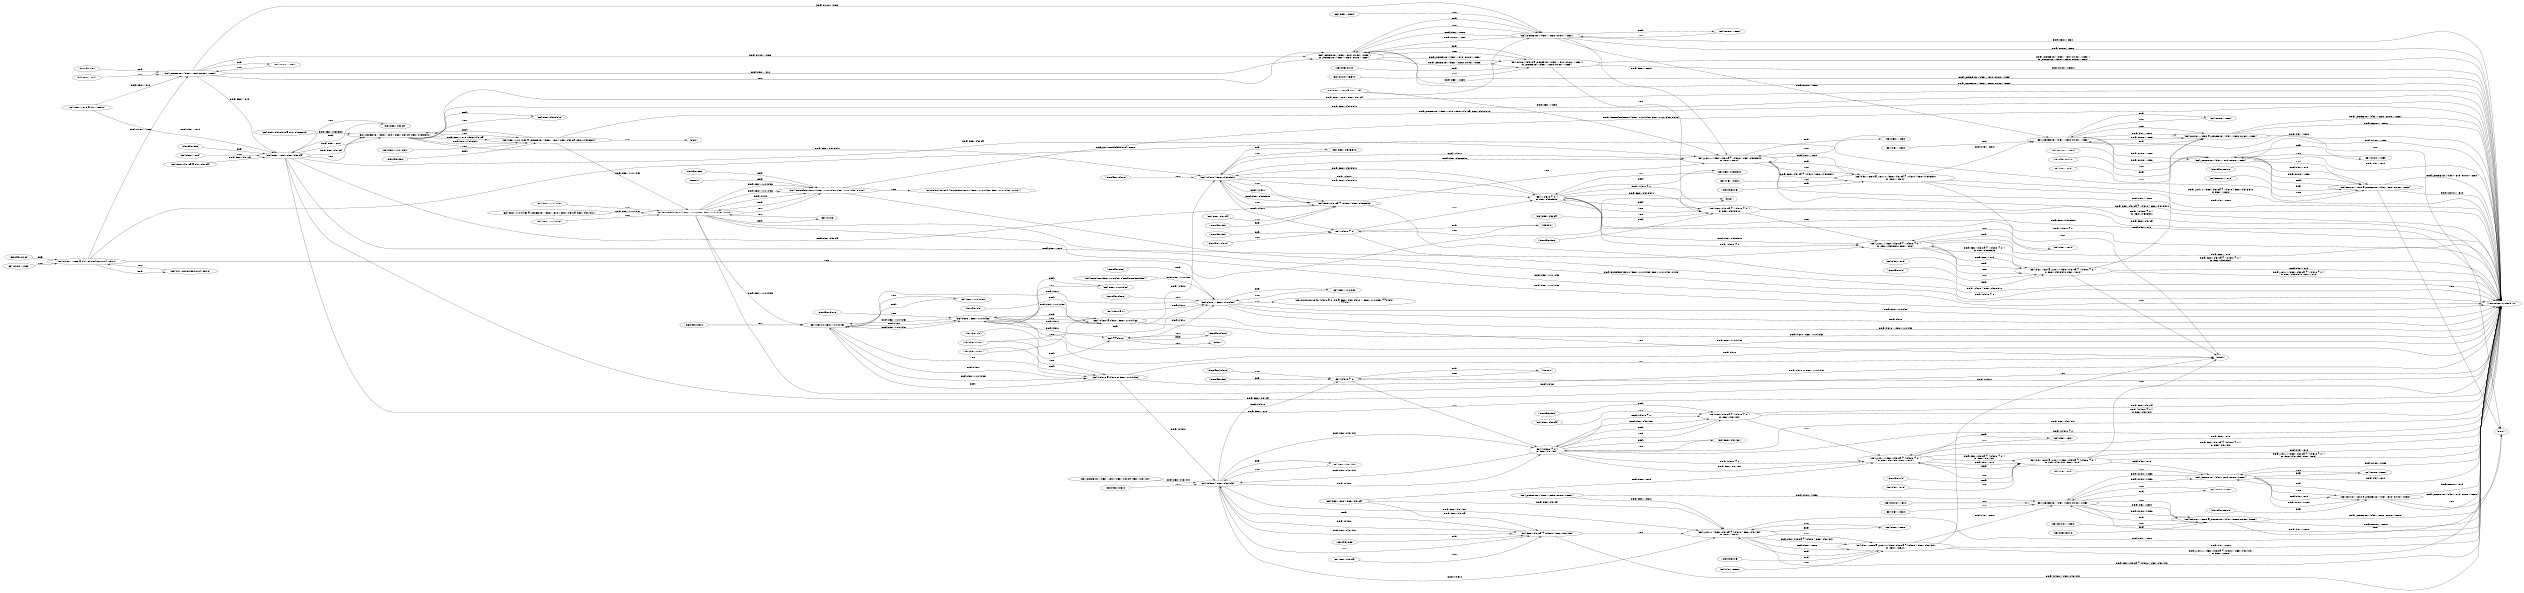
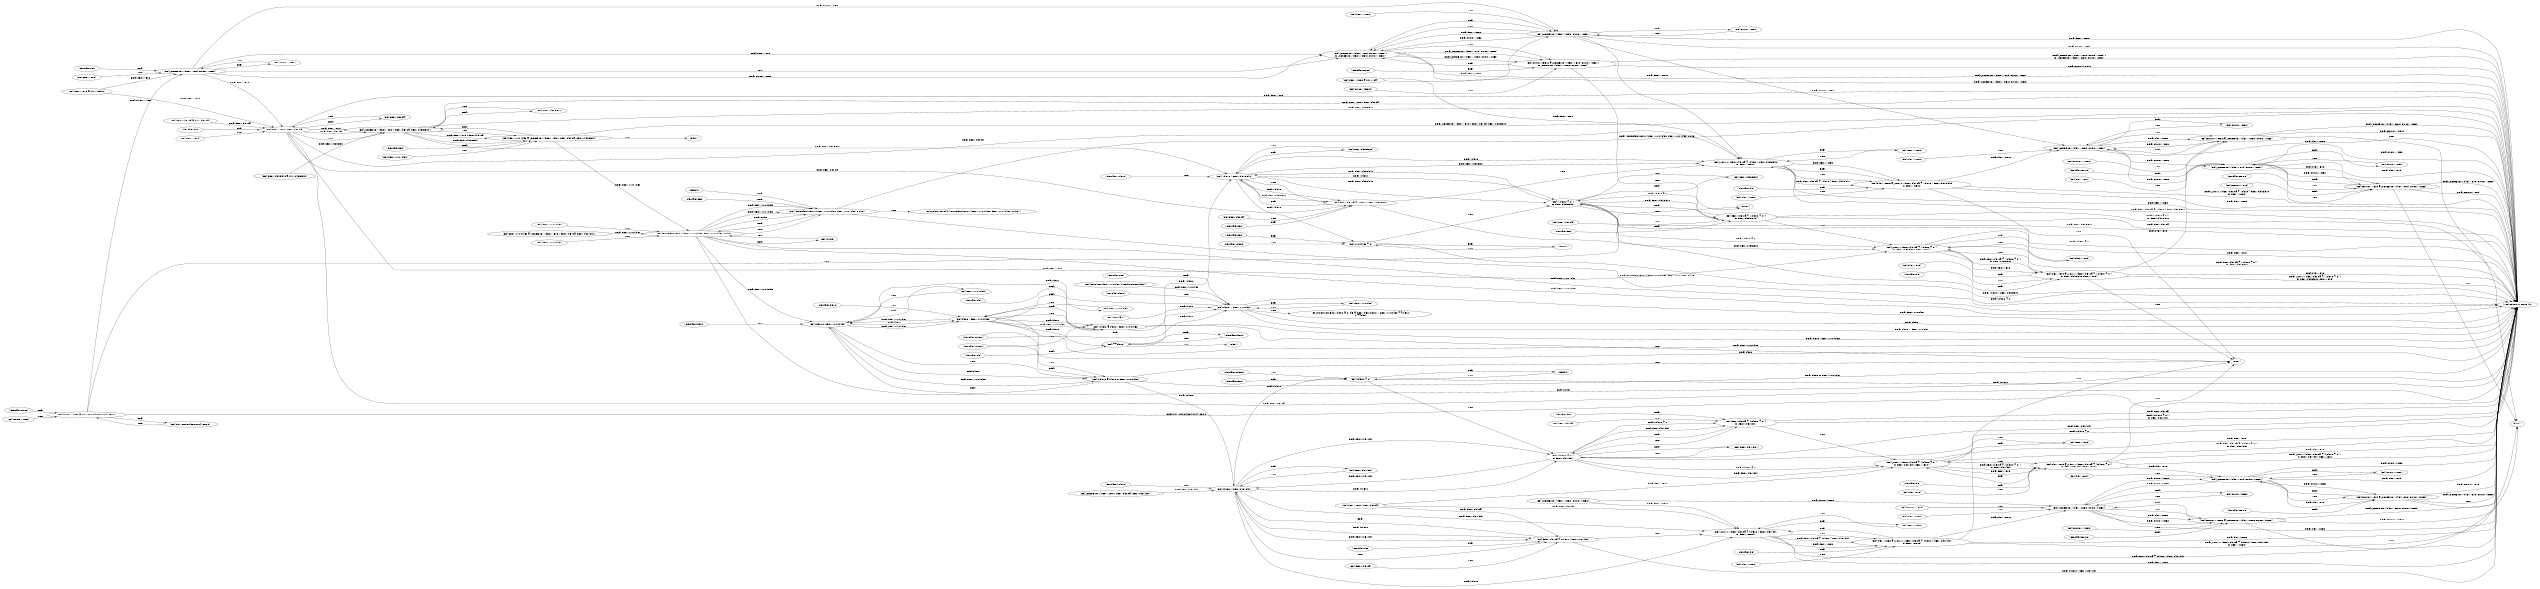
edge "(Call,cmpt->vstep = siz->comps[compno].vsamp)" -> "(Call,tcomp->yend = JPC_CEILDIV(tile->yend, cmpt->vstep))": now "(Call,cmpt->vstep = siz->comps[compno].vsamp)" -> "(MethodReturn,static int)"
edge "(Call,dec->tileyoff + vtileno * dec->tileheight)" -> "(Call,vtileno * dec->tileheight)": label "AST: " -> "CFG: "
node "(Call,vtileno + 1)": label "(Call,vtileno + 1)" -> "(Call,numhtiles + 1)"
